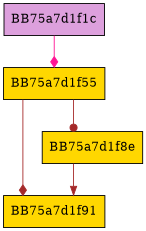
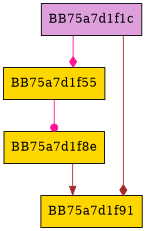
edge "BB75a7d1f55" -> "BB75a7d1f8e": color brown -> deeppink
edge "BB75a7d1f55" -> "BB75a7d1f91": now "BB75a7d1f1c" -> "BB75a7d1f91"
